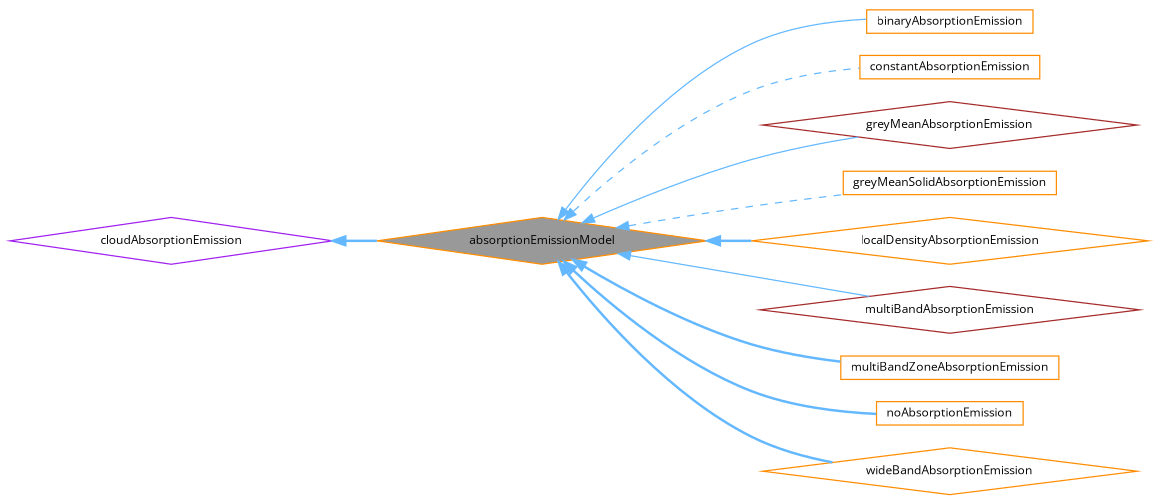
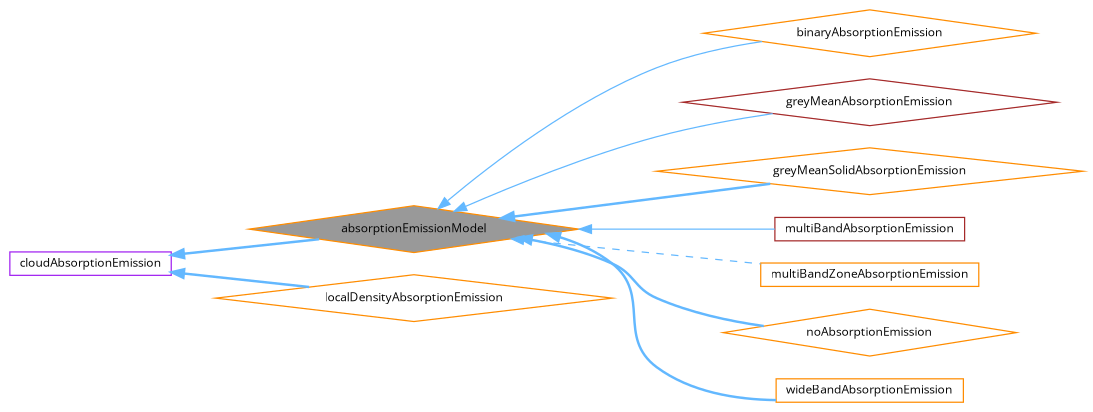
node "binaryAbsorptionEmission": shape box -> diamond
node "constantAbsorptionEmission": removed
node "greyMeanSolidAbsorptionEmission": shape box -> diamond
edge "greyMeanSolidAbsorptionEmission" -> "absorptionEmissionModel": style dashed -> bold
node "cloudAbsorptionEmission": shape diamond -> box
edge "localDensityAbsorptionEmission" -> "absorptionEmissionModel": now "localDensityAbsorptionEmission" -> "cloudAbsorptionEmission"
node "multiBandAbsorptionEmission": shape diamond -> box
edge "multiBandZoneAbsorptionEmission" -> "absorptionEmissionModel": style bold -> dashed
node "noAbsorptionEmission": shape box -> diamond
node "wideBandAbsorptionEmission": shape diamond -> box
